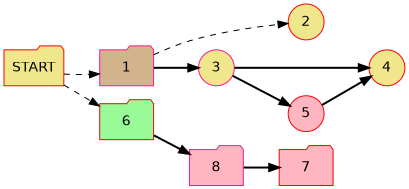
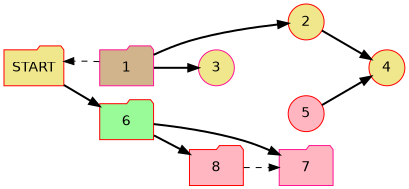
edge "1" -> "2": style dashed -> bold
edge "3" -> "4": now "2" -> "4"
edge "START" -> "1": reversed
edge "3" -> "5": removed
edge "START" -> "6": style dashed -> bold
edge "6" -> "7": added
node "8": color deeppink -> red
edge "8" -> "7": style bold -> dashed
node "7": color red -> deeppink
